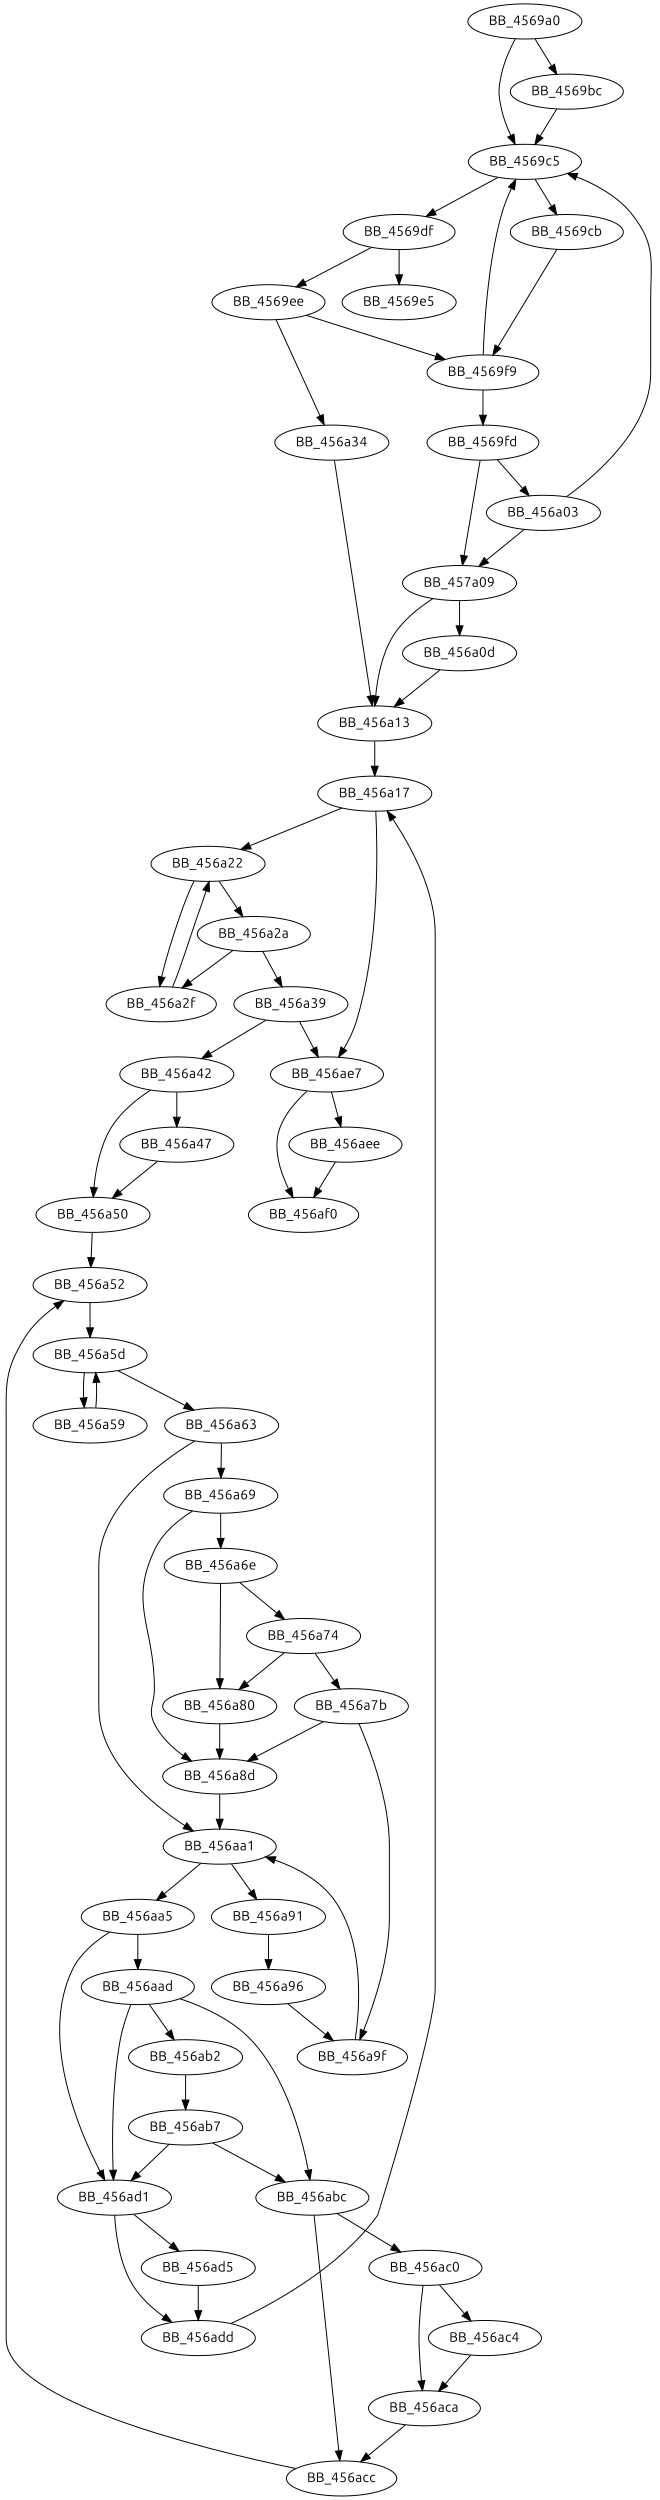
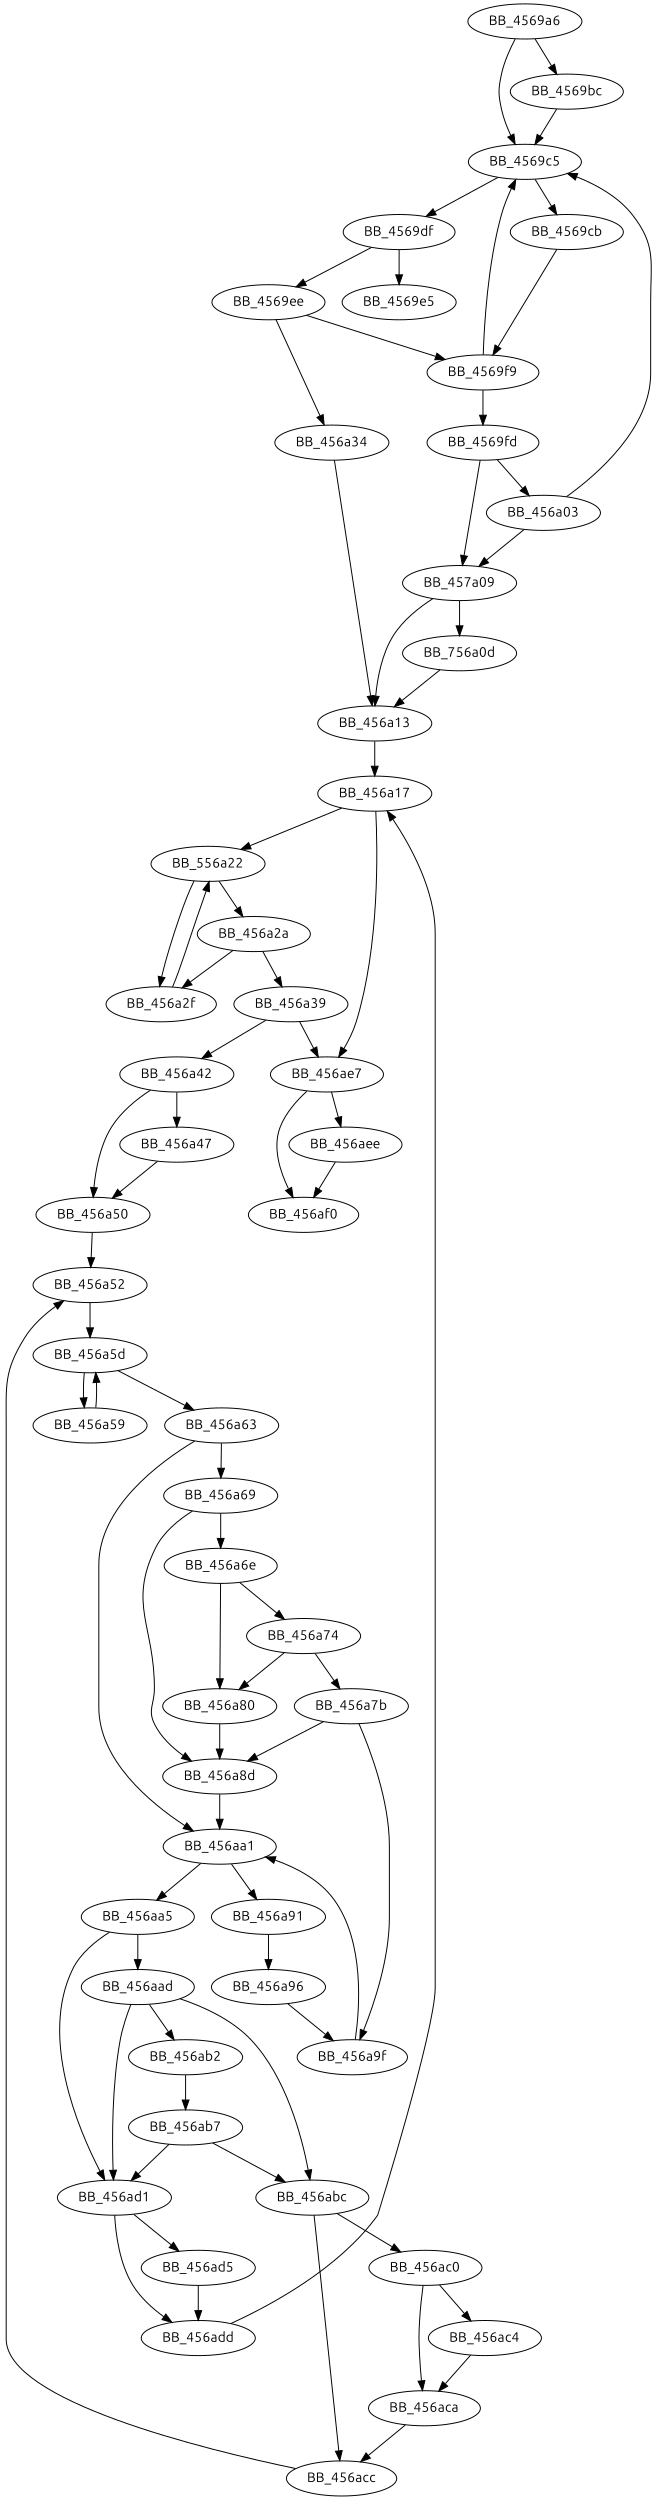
node "BB_4569a0": label "BB_4569a0" -> "BB_4569a6"
node "BB_456a0d": label "BB_456a0d" -> "BB_756a0d"
node "BB_456a22": label "BB_456a22" -> "BB_556a22"
